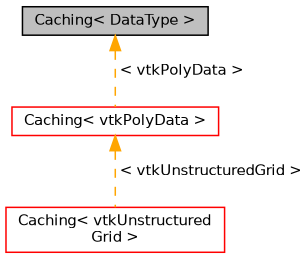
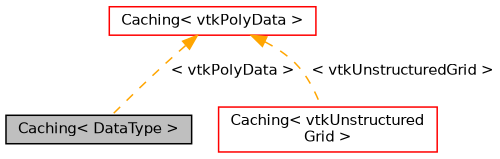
edge "Caching< vtkPolyData >" -> "Caching< DataType >": reversed
